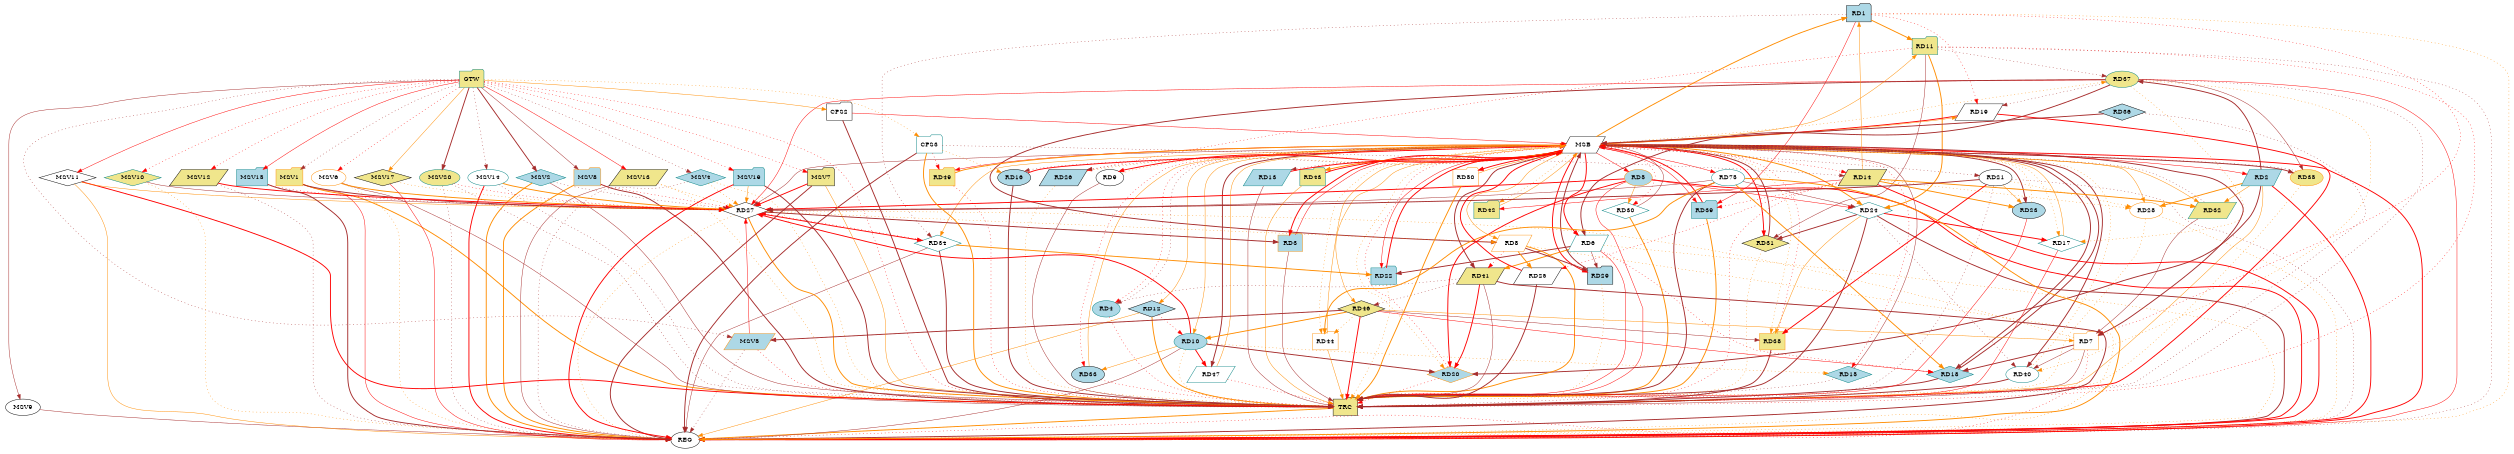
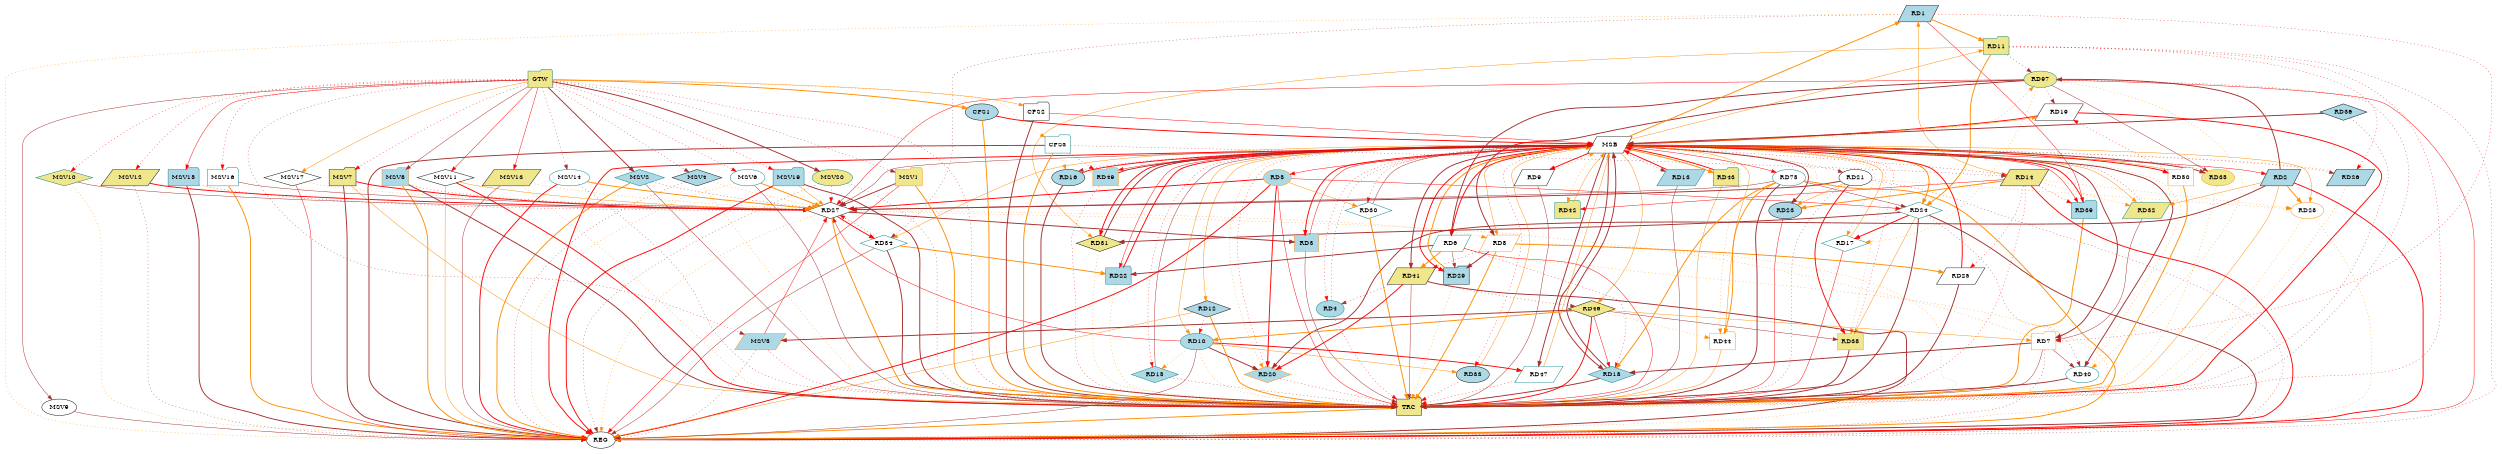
node "RD1": shape folder -> parallelogram
edge "RD1" -> "RD19": now "RD50" -> "RD19"
node "RD37": label "RD37" -> "RD97"
node "CPS1": added
edge "RD49" -> "MSB": color darkorange -> brown
edge "RD11" -> "RD31": color brown -> darkorange
node "MSV16": added
node "MSV6": color darkorange -> teal
node "MSV17": fillcolor khaki -> white
node "MSV4": color teal -> black
node "RD49": fillcolor khaki -> lightblue
node "RD9": shape ellipse -> parallelogram
node "RD2": color teal -> black
edge "RD14" -> "RD32": style bold -> dotted
edge "RD29" -> "MSB": color brown -> darkorange
edge "RD10" -> "RD27": style bold -> solid
